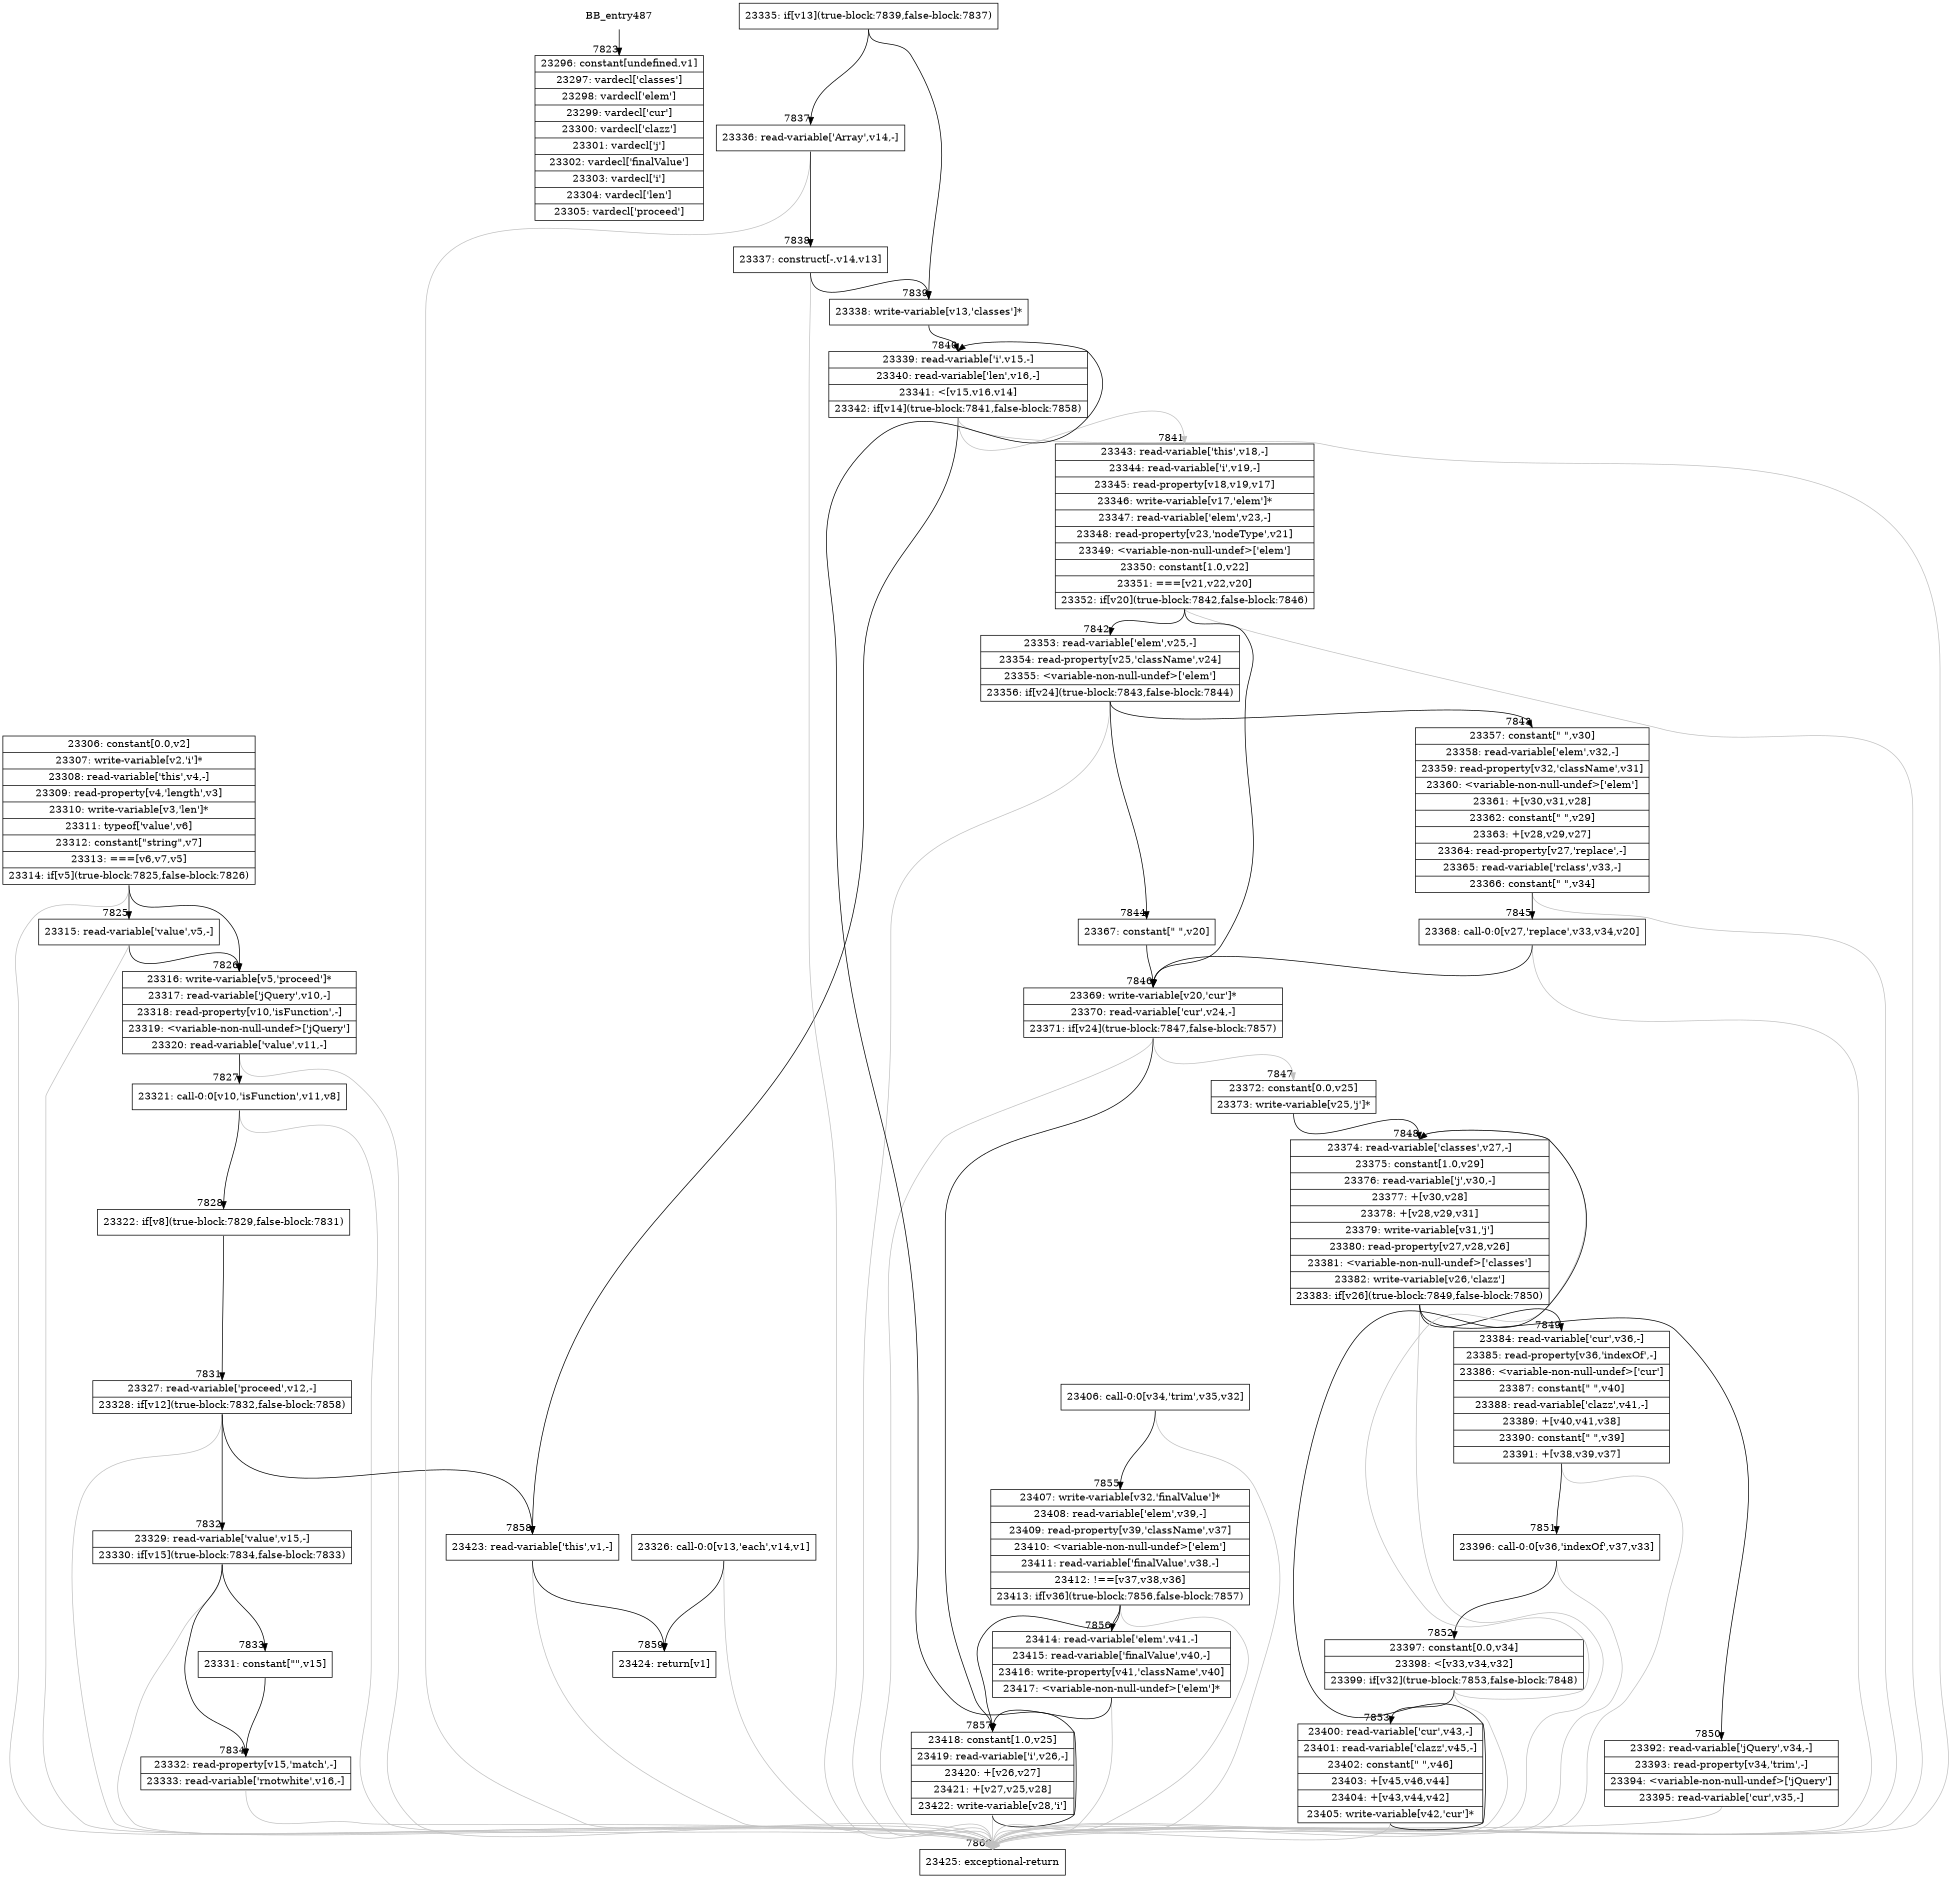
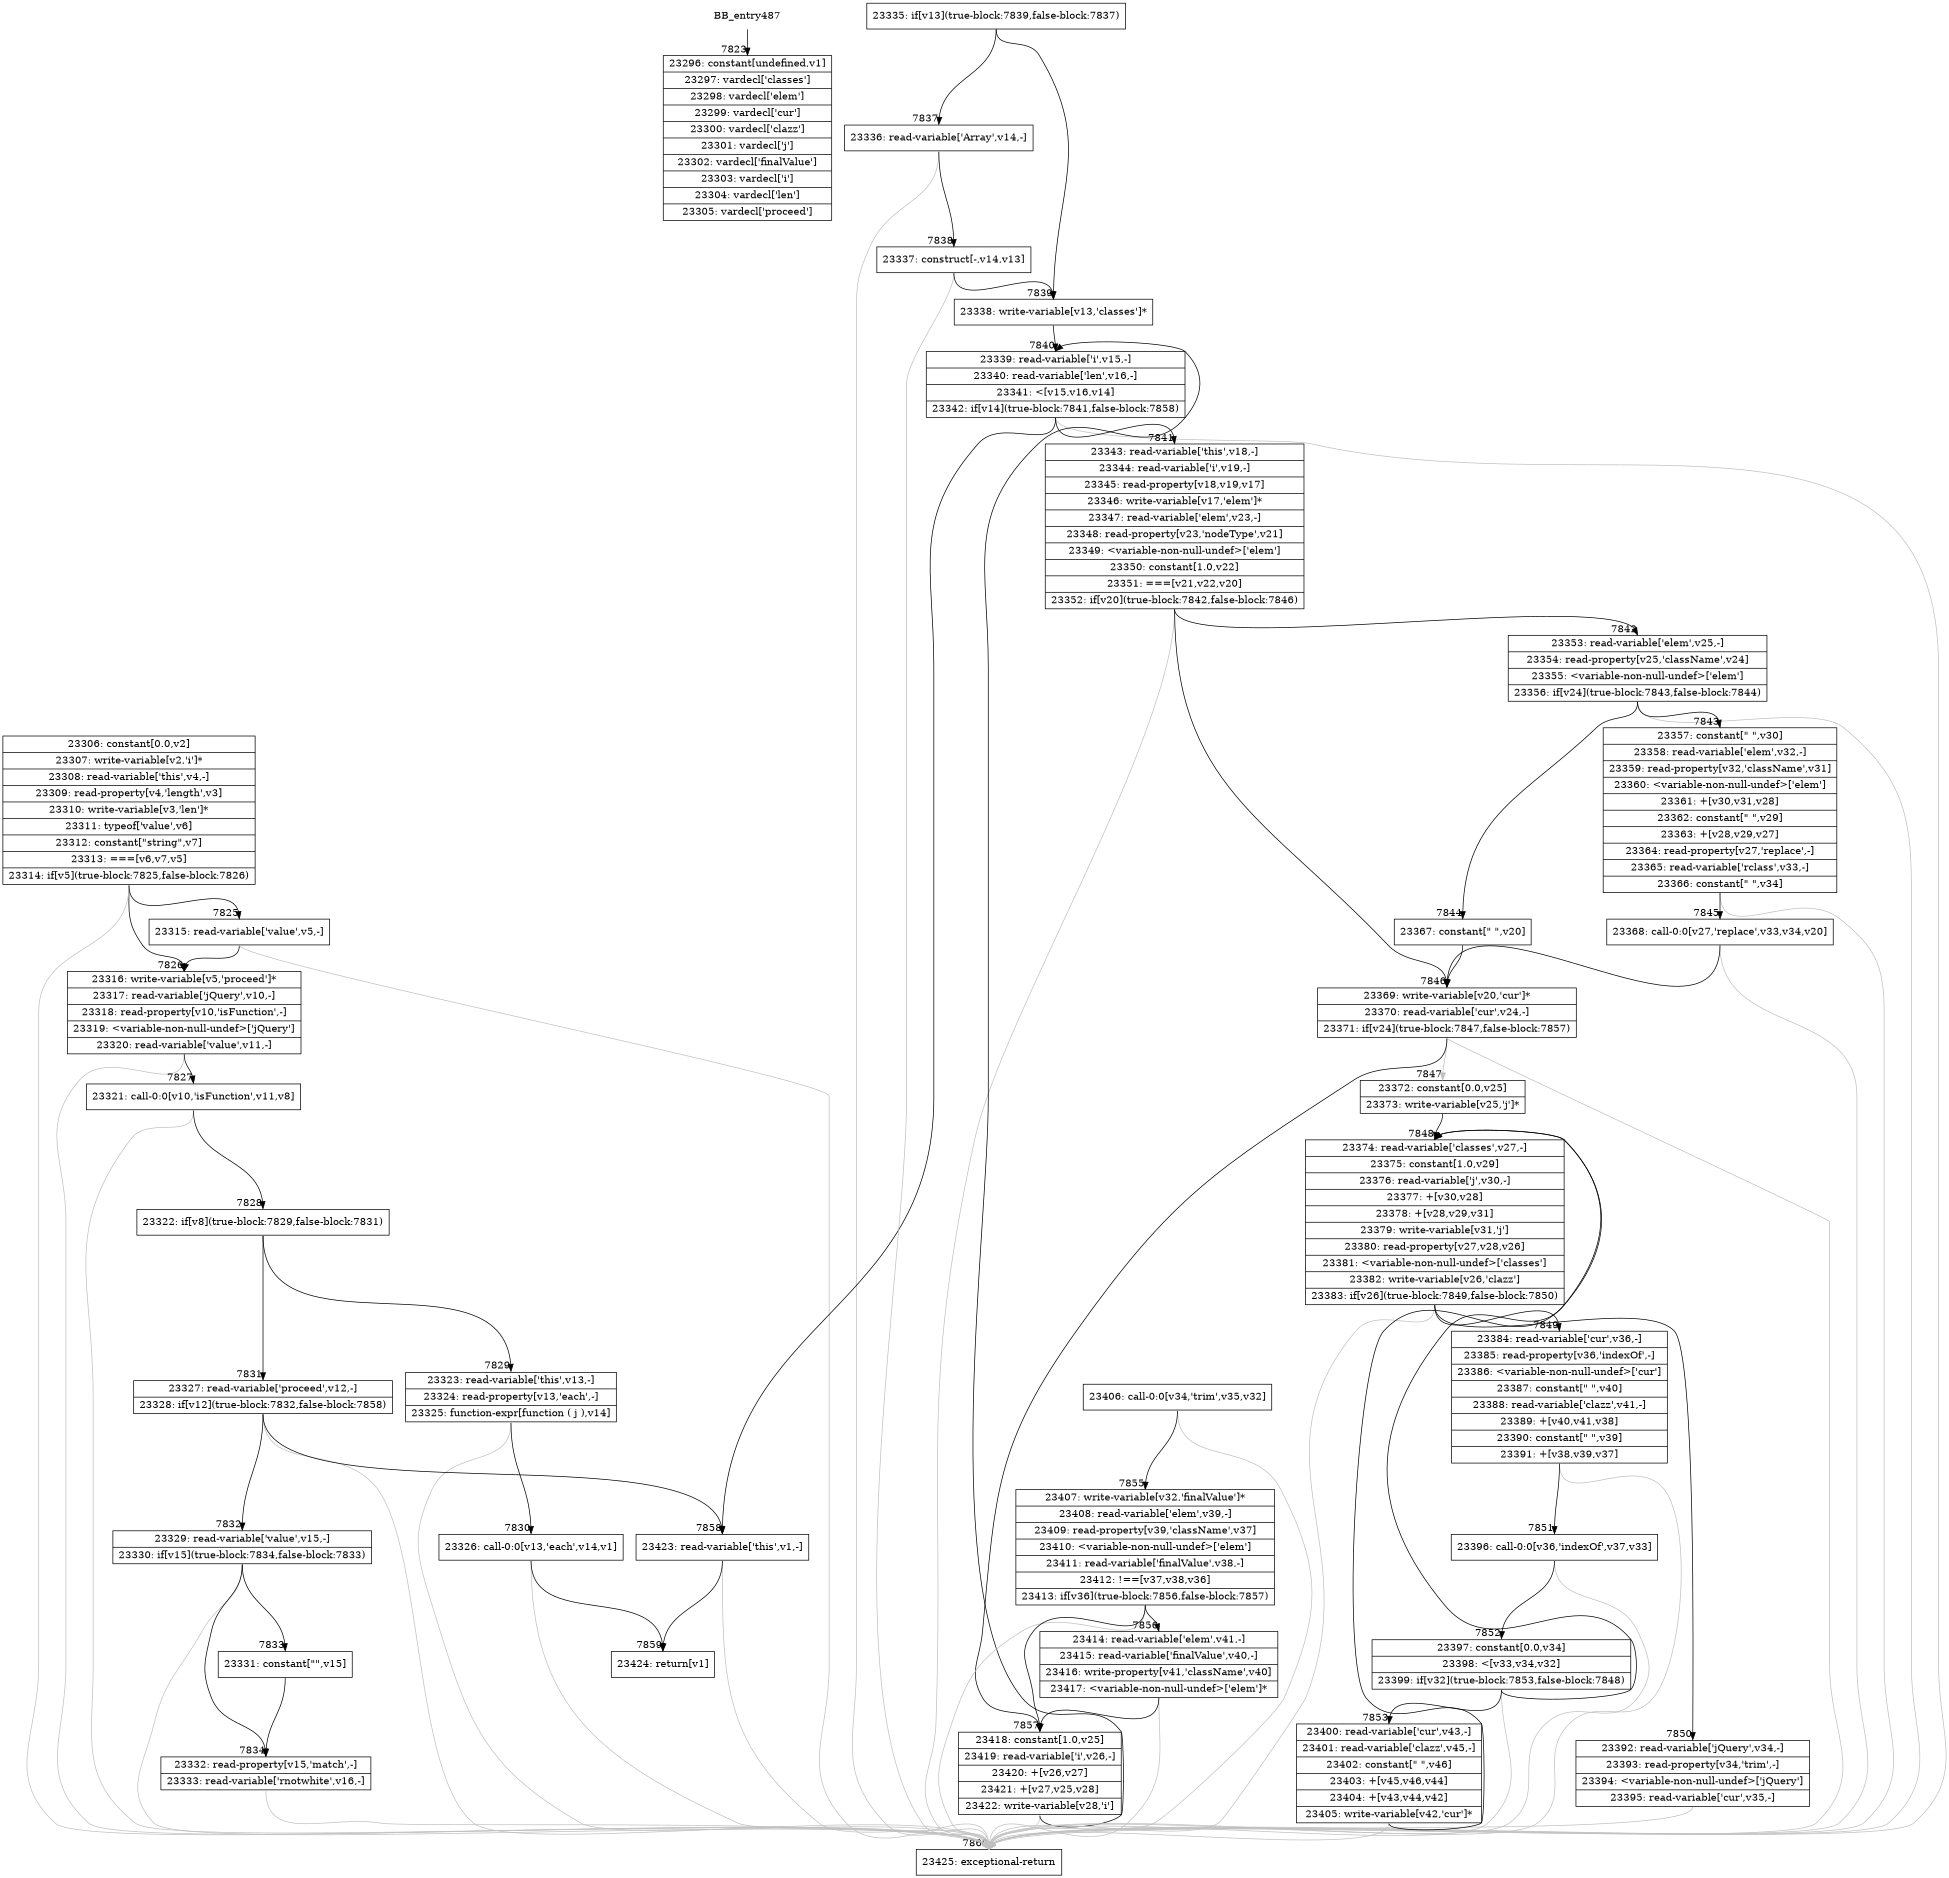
edge "23339: read-variable['i',v15,-]" -> "23343: read-variable['this',v18,-]": color gray -> black
node "23323: read-variable['this',v13,-]": added
edge "23397: constant[0.0,v34]" -> "23374: read-variable['classes',v27,-]": color gray -> black
